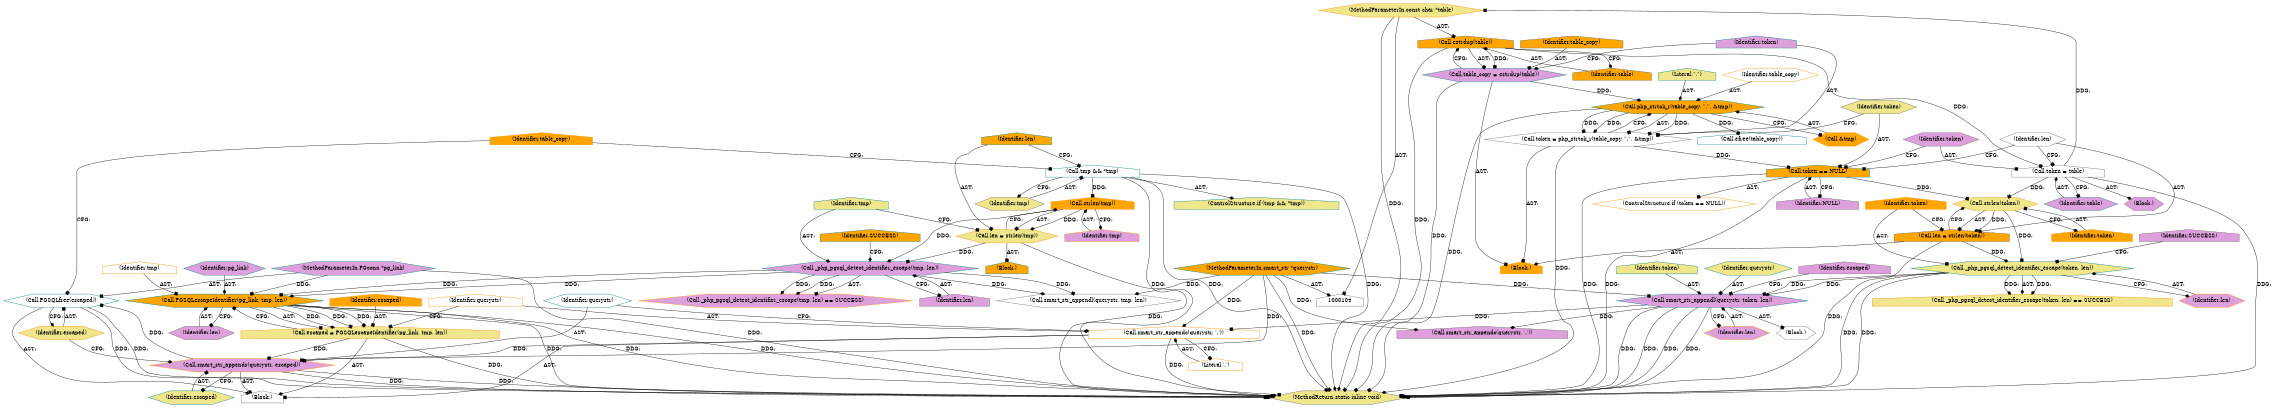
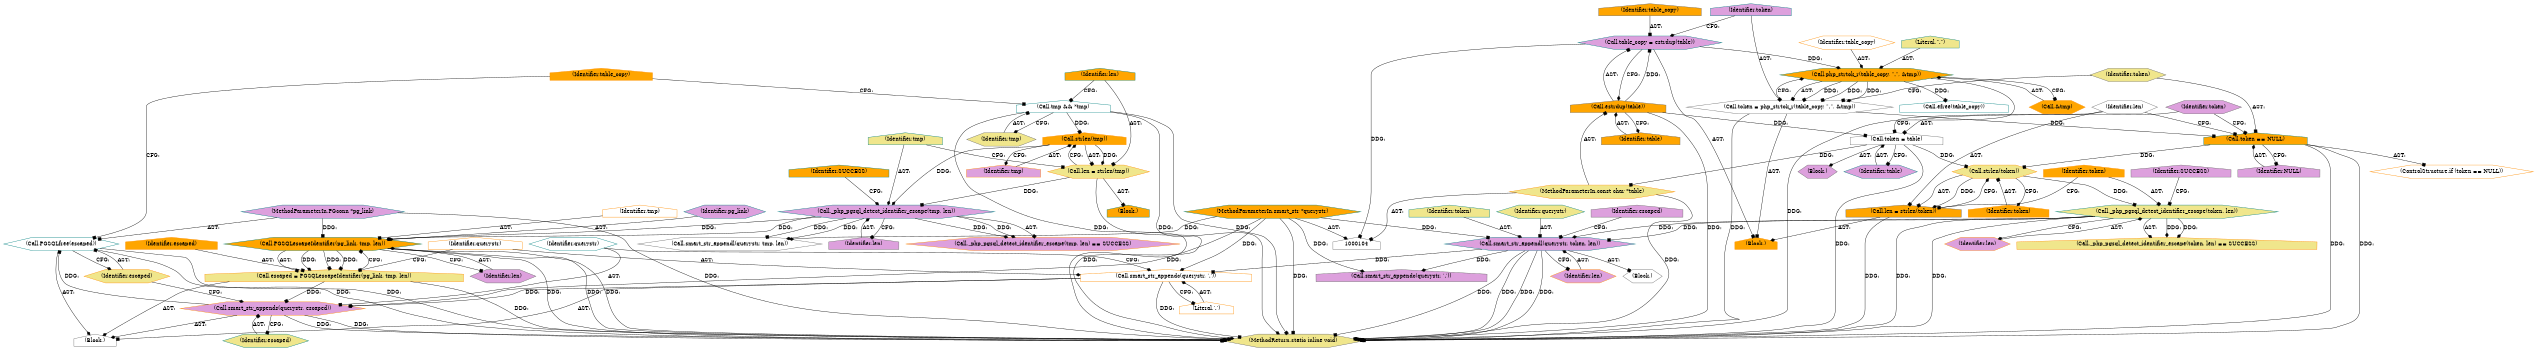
node "(ControlStructure,if (tmp && *tmp))": removed
edge "(Call,table_copy = estrdup(table))" -> "(MethodReturn,static inline void)": now "(Call,table_copy = estrdup(table))" -> "1000104"
edge "(Call,len = strlen(token))" -> "(Call,_php_pgsql_detect_identifier_escape(token, len))": removed, label "DDG:"
